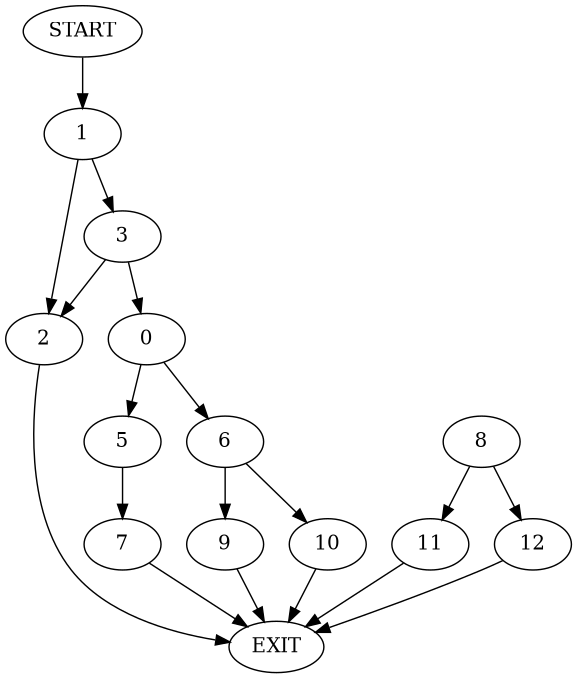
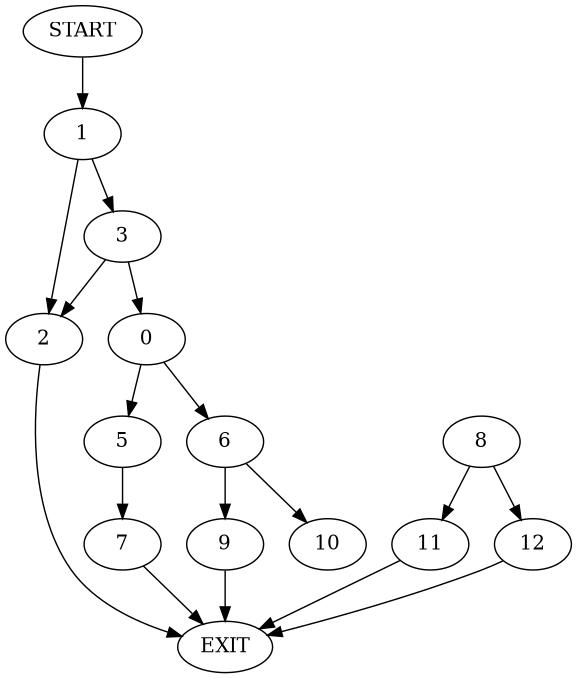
edge "10" -> "EXIT": removed
